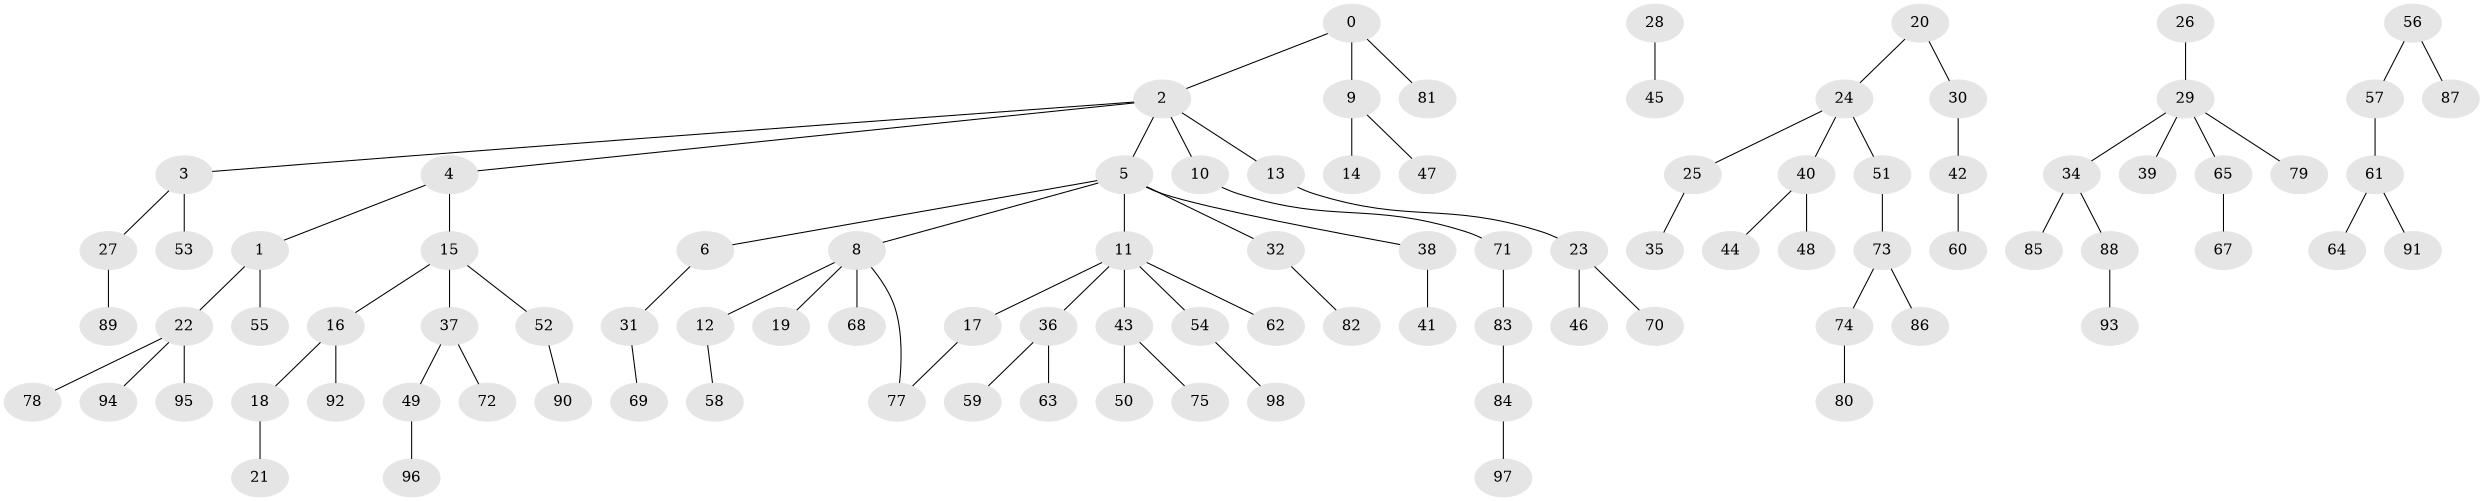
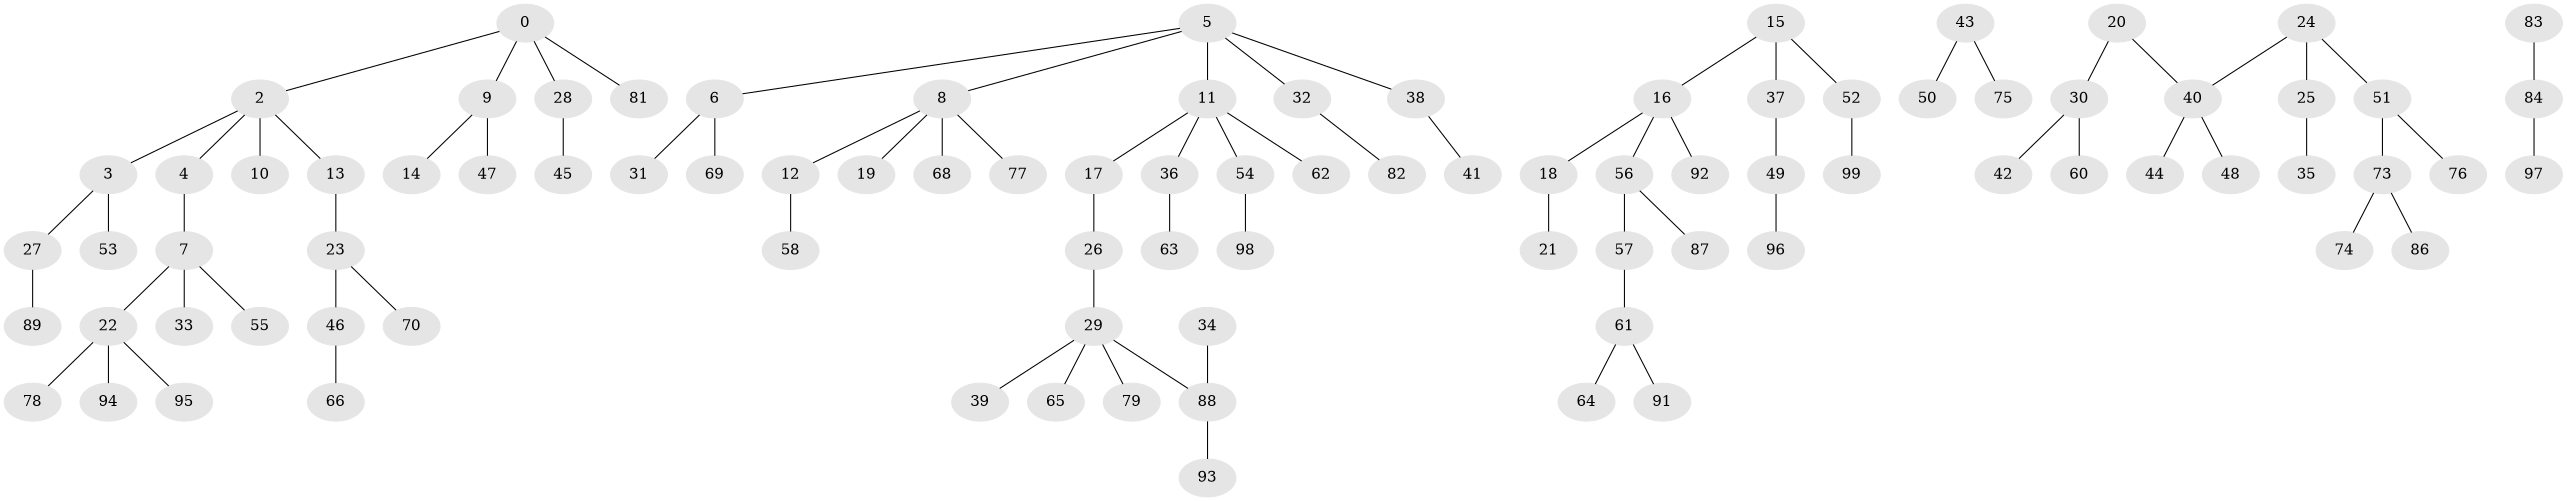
edge "0" -- "28": added
edge "20" -- "24": now "20" -- "40"
edge "2" -- "5": removed
edge "16" -- "56": added
edge "29" -- "34": now "29" -- "88"
node "76": added
edge "4" -- "15": removed
edge "42" -- "60": now "30" -- "60"
node "1": label "1" -> "7"
node "71": removed
node "85": removed
node "67": removed
edge "11" -- "43": removed
node "33": added
edge "31" -- "69": now "6" -- "69"
edge "17" -- "77": now "17" -- "26"
node "66": added
node "72": removed
node "90": label "90" -> "99"
node "59": removed
node "80": removed
